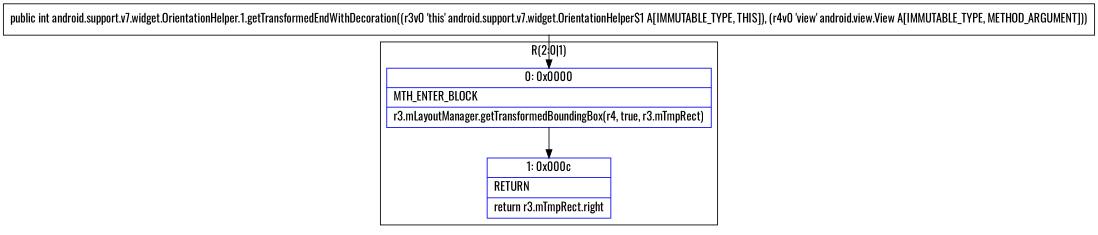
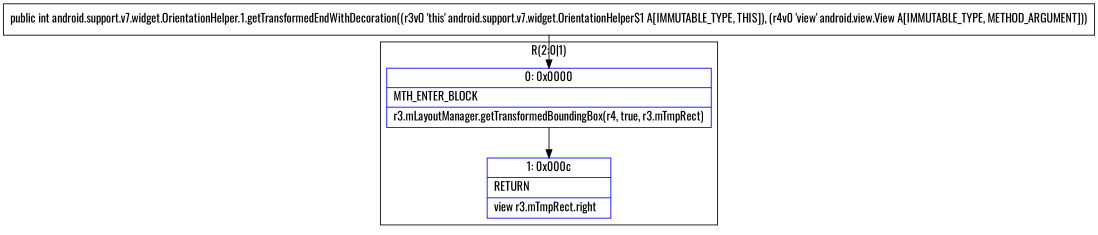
node "1: 0x000c": text "return r3.mTmpRect.right" -> "view r3.mTmpRect.right"
